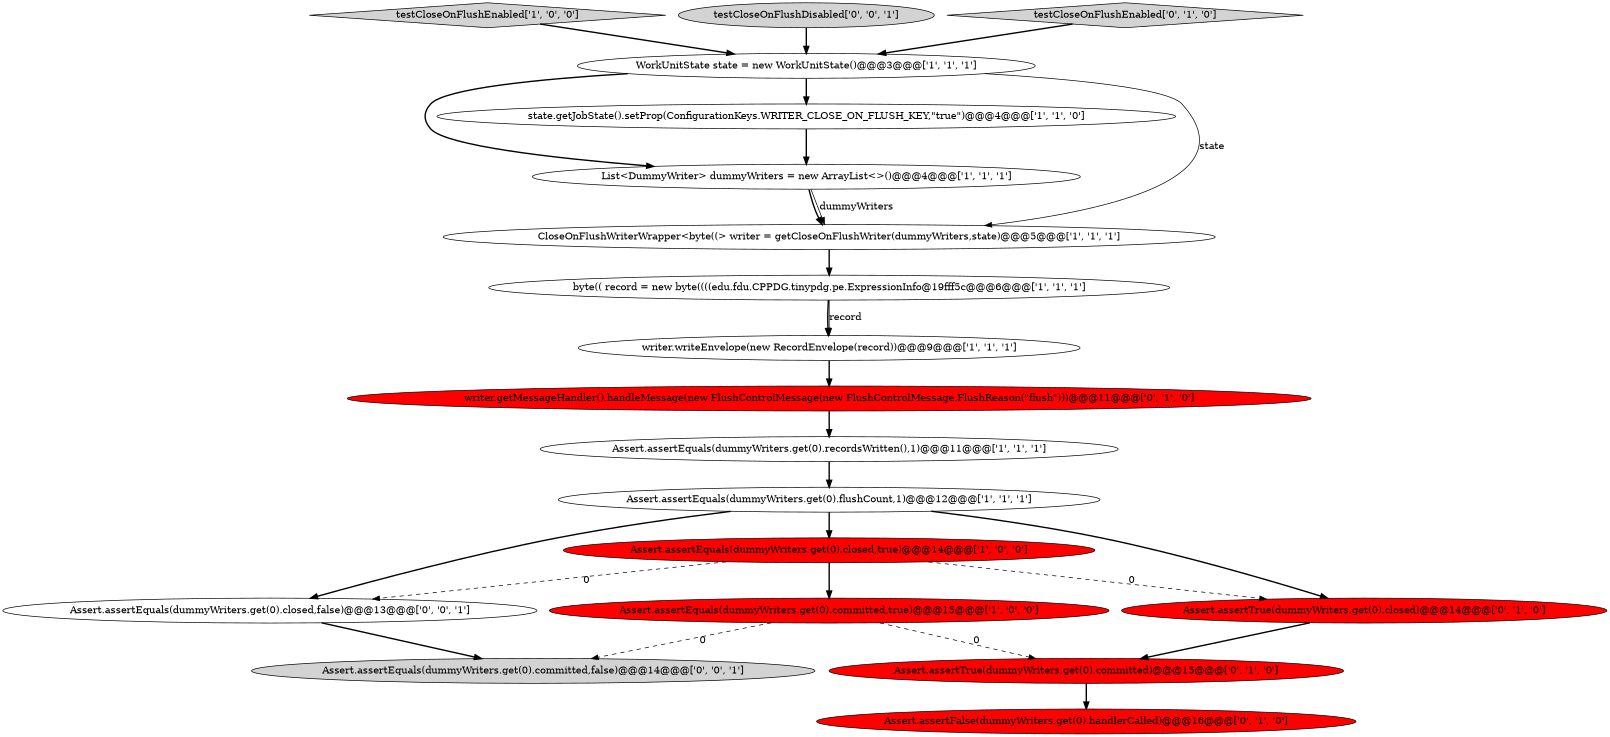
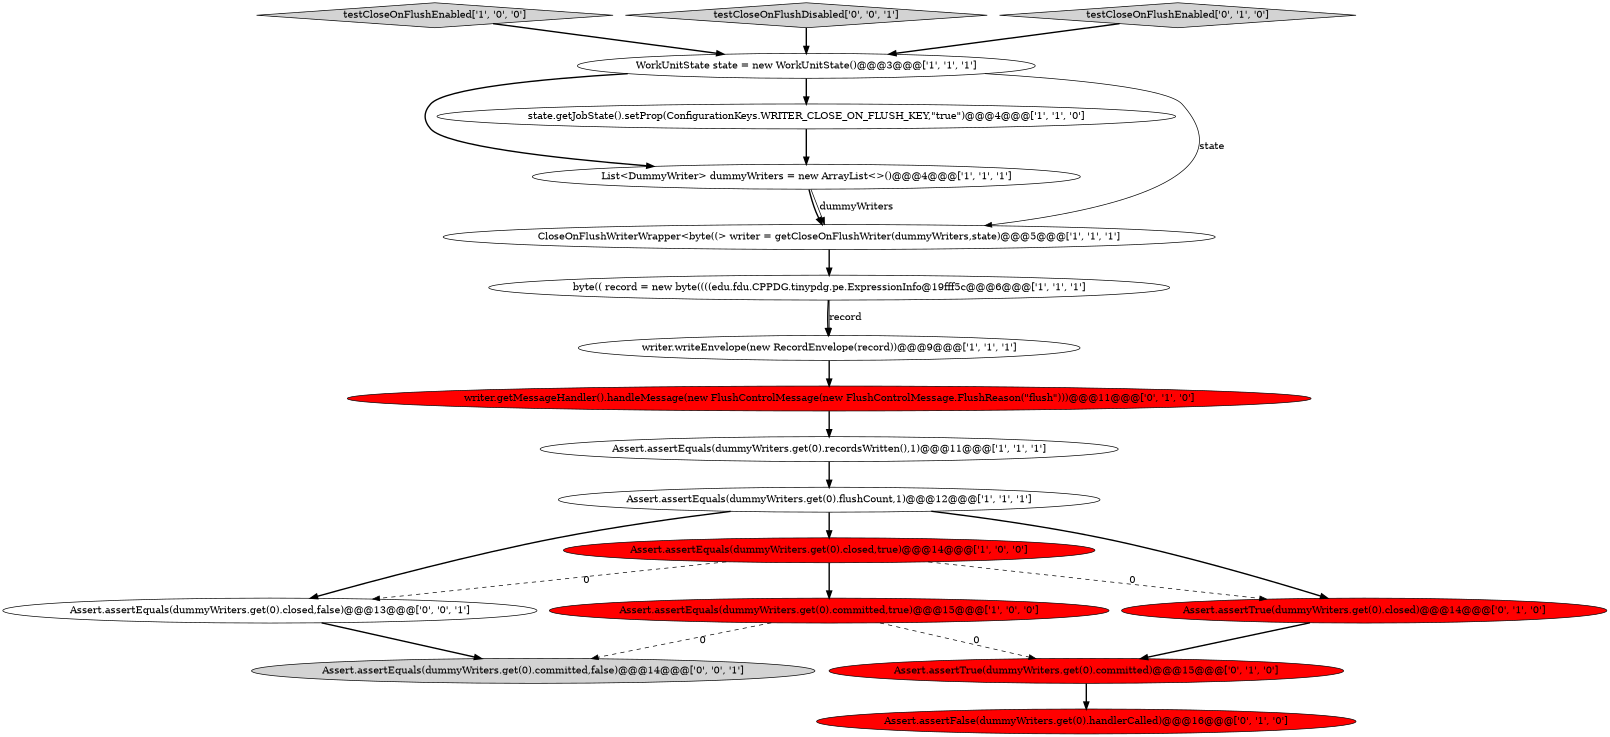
node "testCloseOnFlushDisabled['0', '0', '1']": shape ellipse -> diamond
